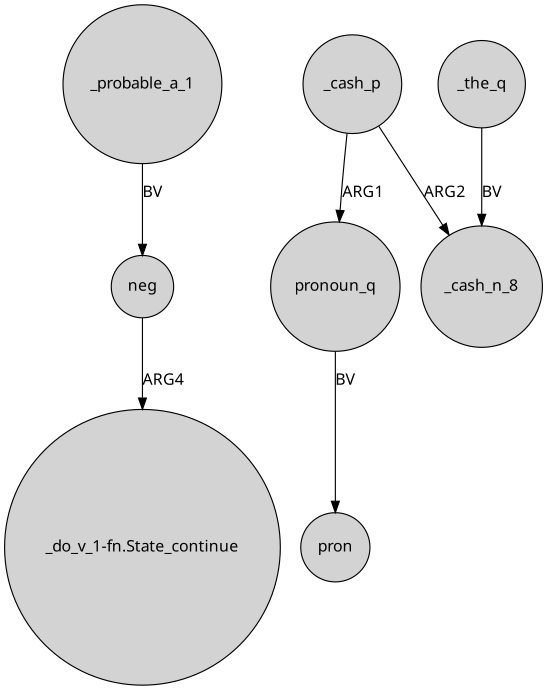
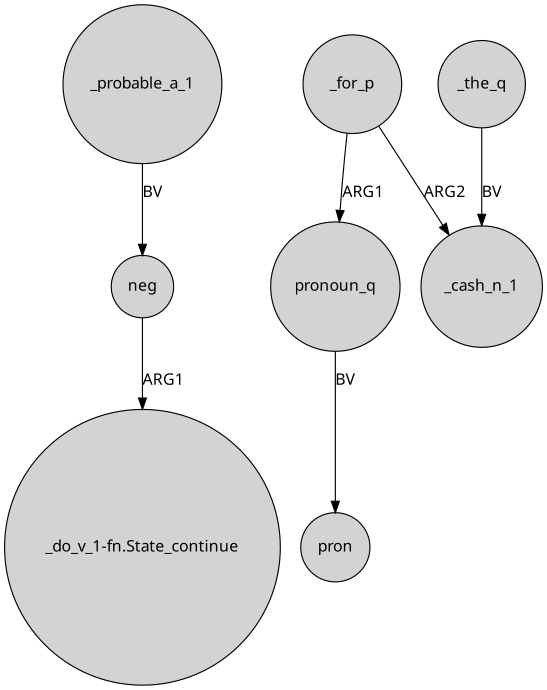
node "_cash_p": label "_cash_p" -> "_for_p"
node "_cash_n_8": label "_cash_n_8" -> "_cash_n_1"
edge "neg" -> "_do_v_1-fn.State_continue": label "ARG4" -> "ARG1"
